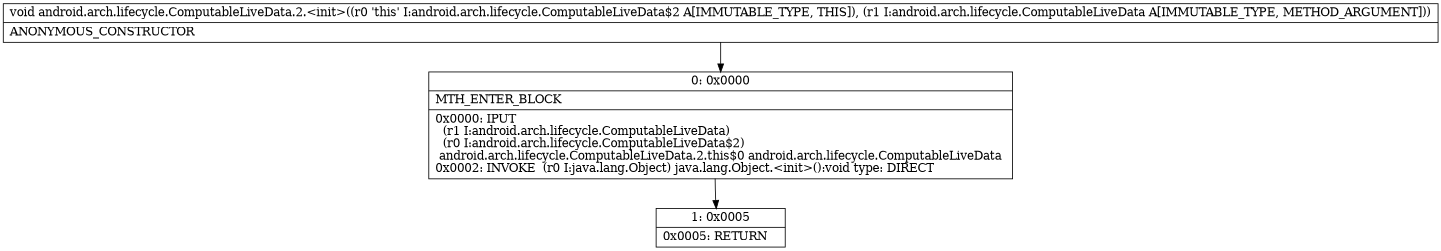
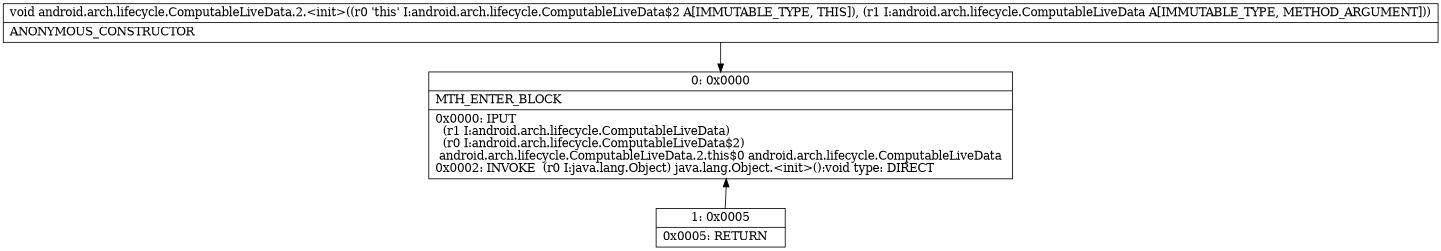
edge "0: 0x0000" -> "1: 0x0005": reversed
